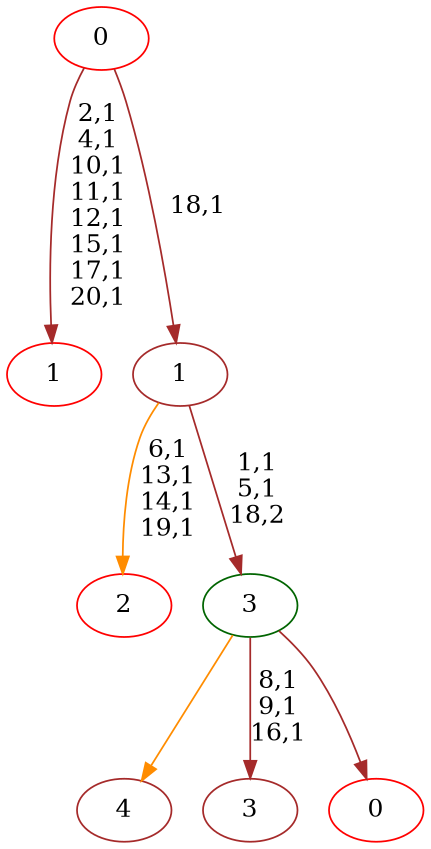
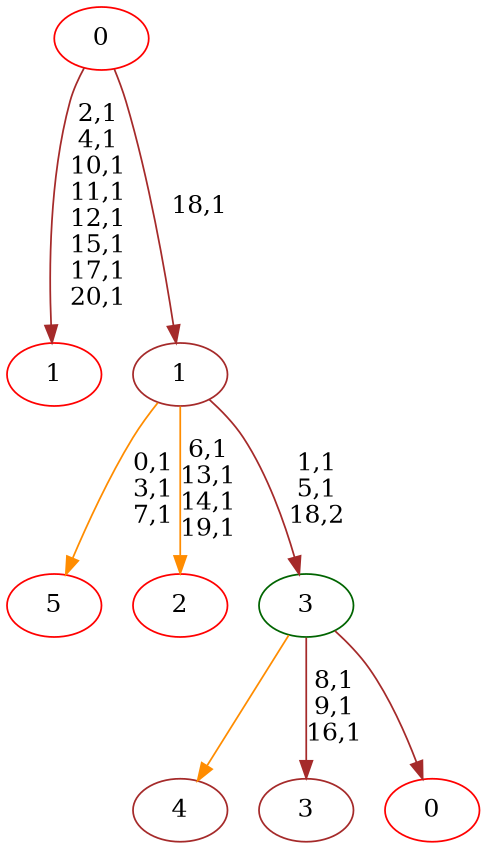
node "5": added
